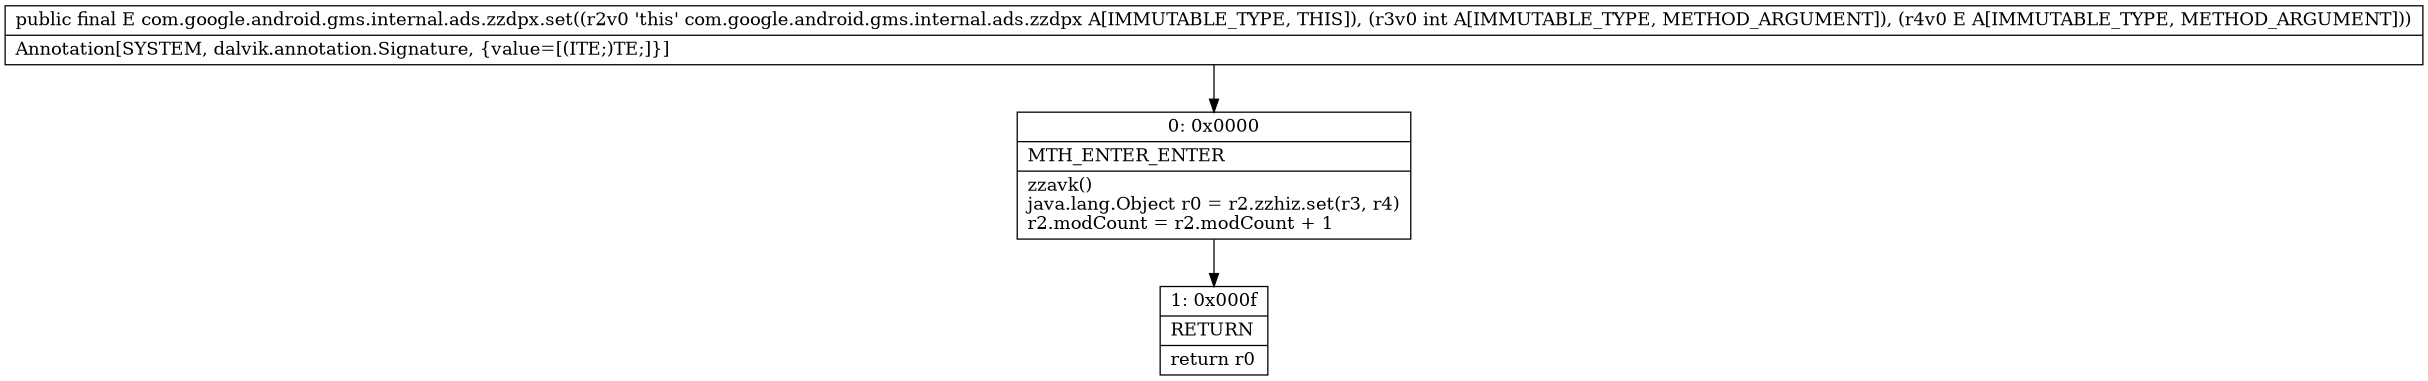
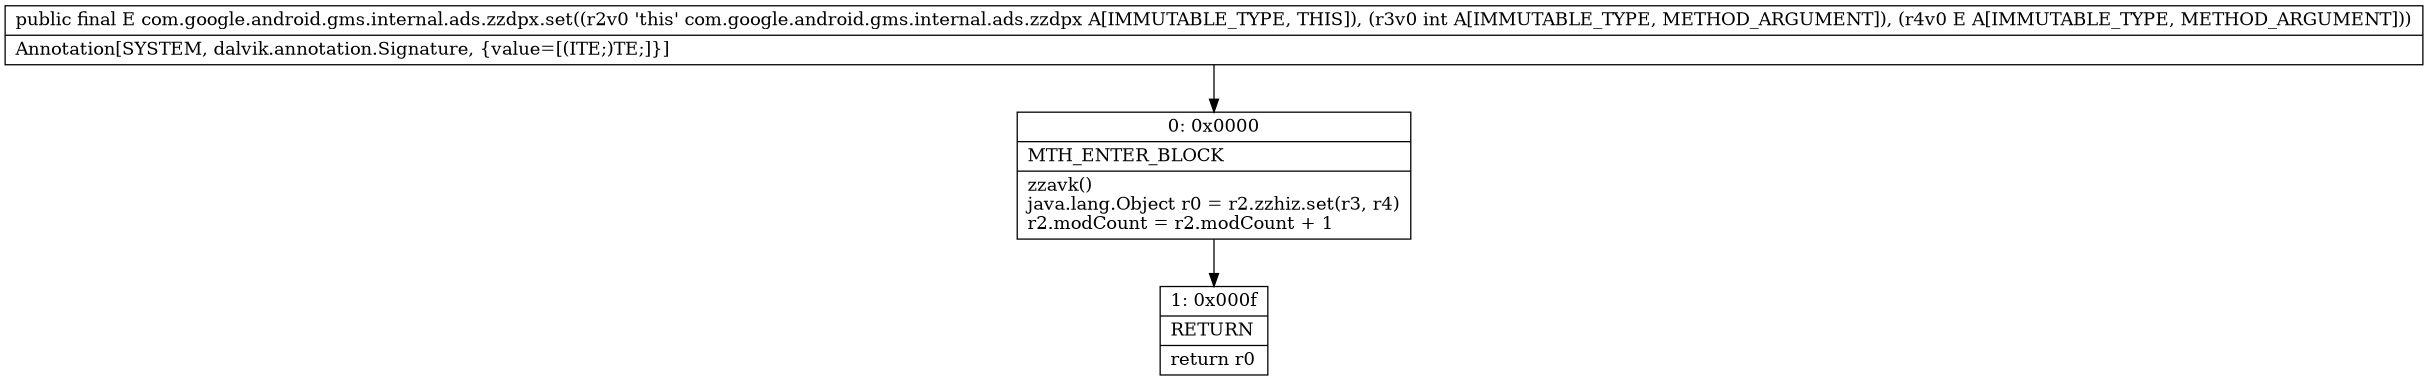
node "0: 0x0000": text "MTH_ENTER_ENTER" -> "MTH_ENTER_BLOCK"
